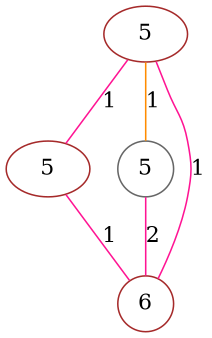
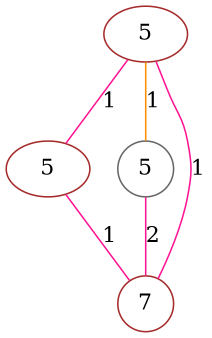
node "6": label "6" -> "7"
